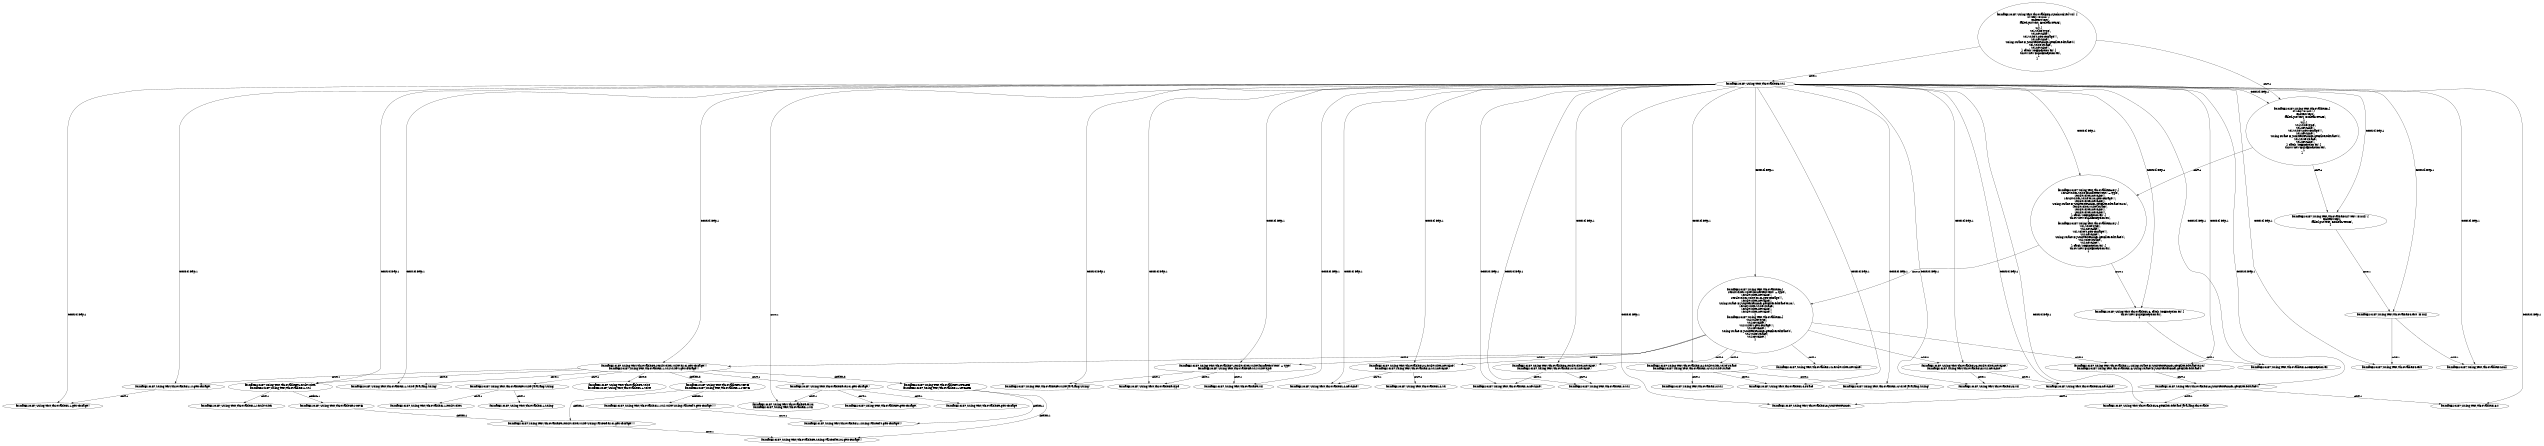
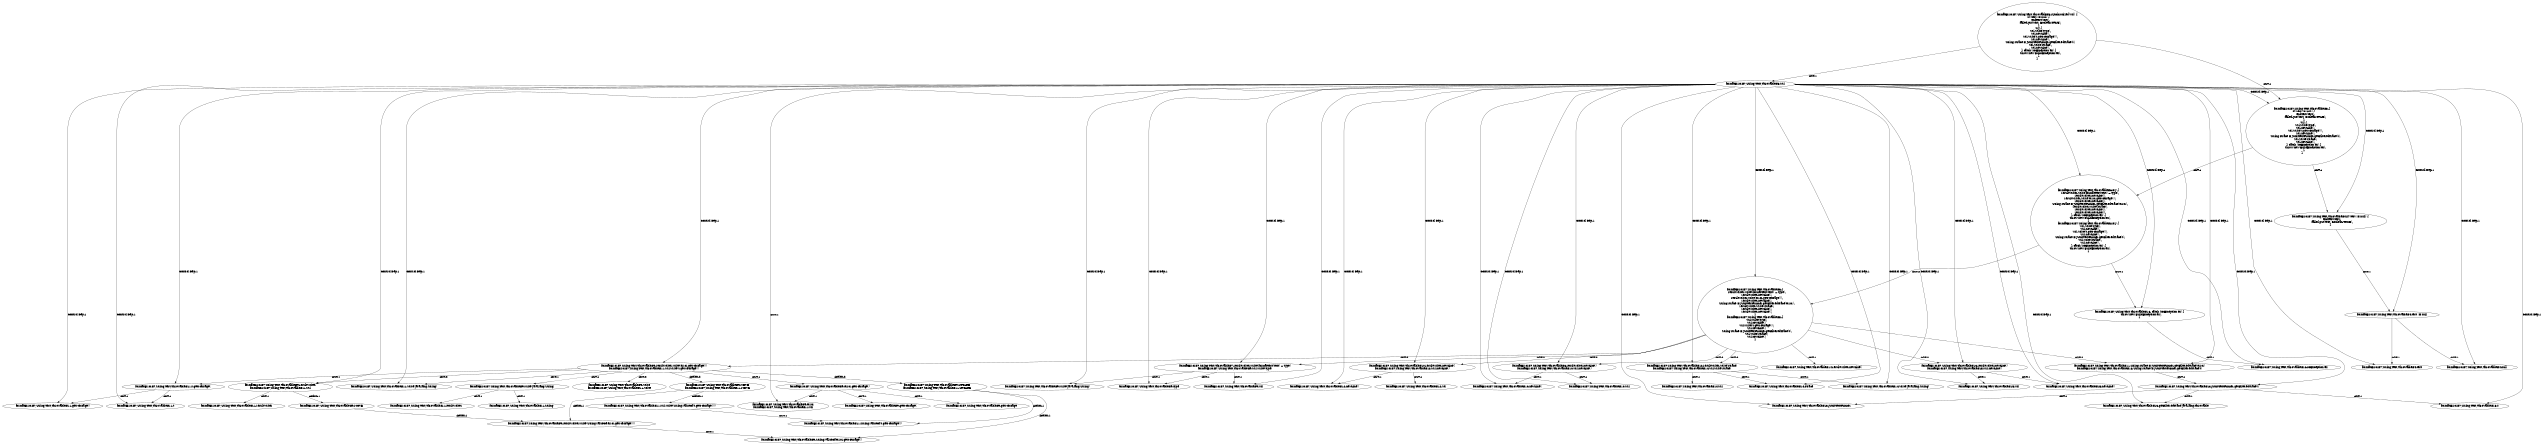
node "formatError#?,String,Test,Throwable#11:t": added
